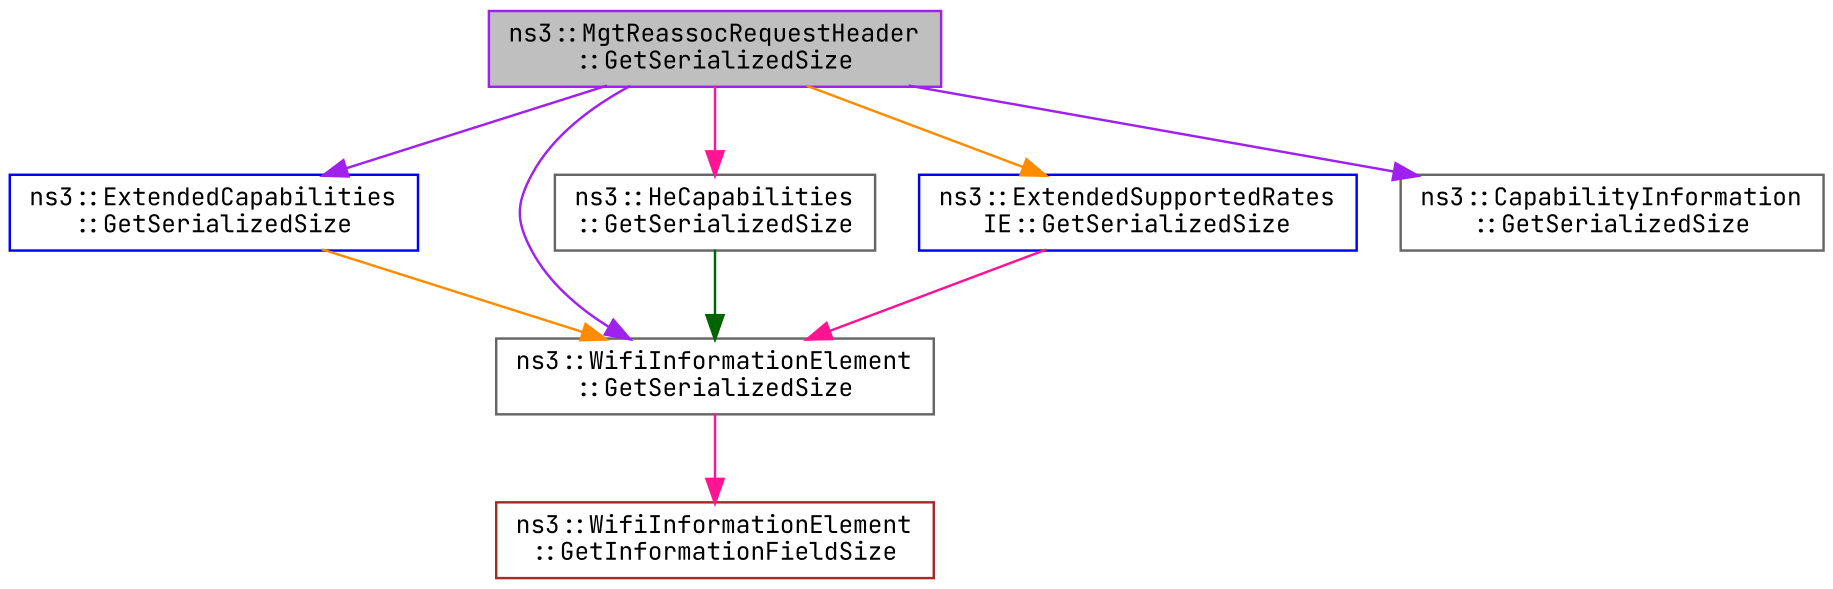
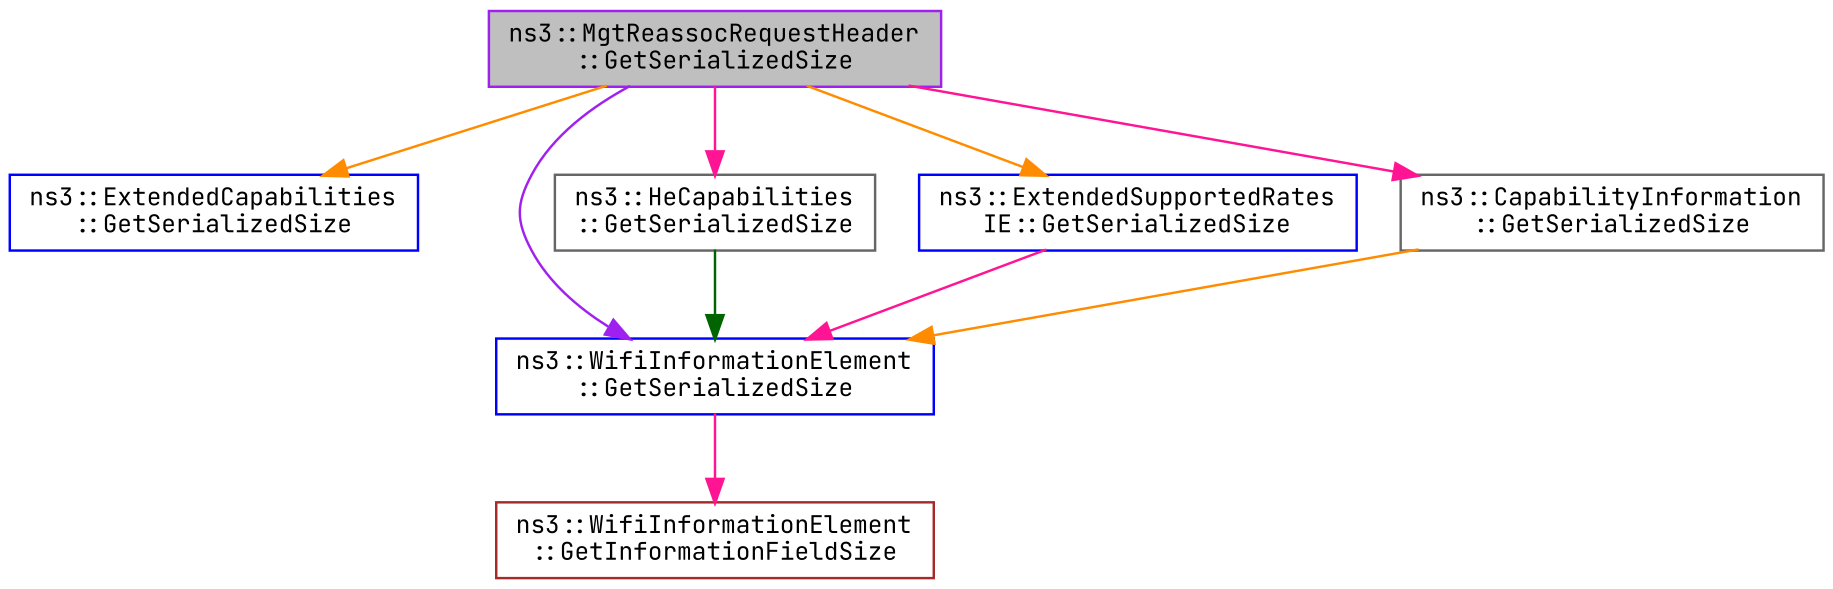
edge "ns3::MgtReassocRequestHeader ::GetSerializedSize" -> "ns3::ExtendedCapabilities ::GetSerializedSize": color purple -> darkorange
edge "ns3::MgtReassocRequestHeader ::GetSerializedSize" -> "ns3::CapabilityInformation ::GetSerializedSize": color purple -> deeppink
edge "ns3::ExtendedCapabilities ::GetSerializedSize" -> "ns3::WifiInformationElement ::GetSerializedSize": now "ns3::CapabilityInformation ::GetSerializedSize" -> "ns3::WifiInformationElement ::GetSerializedSize"
node "ns3::WifiInformationElement ::GetSerializedSize": color gray40 -> blue
